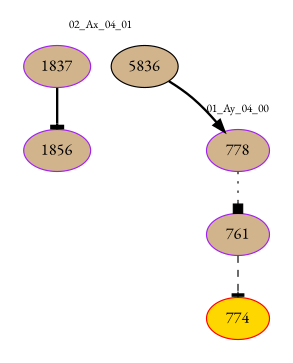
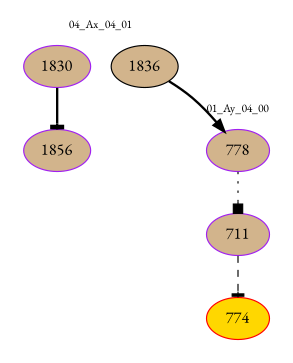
cluster "02_Ax_04_01": label "02_Ax_04_01" -> "04_Ax_04_01"
node "1837": label "1837" -> "1830"
node "5836": label "5836" -> "1836"
node "761": label "761" -> "711"
